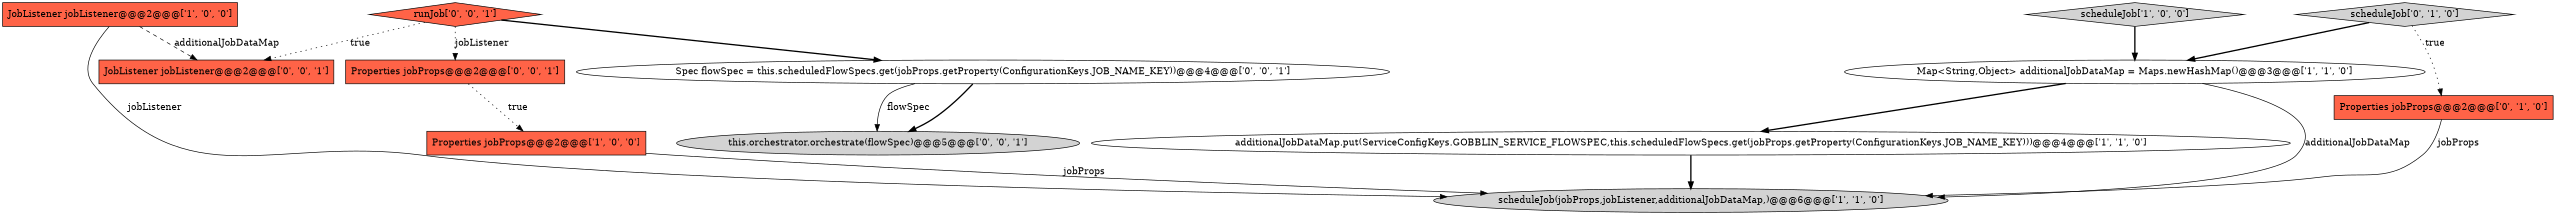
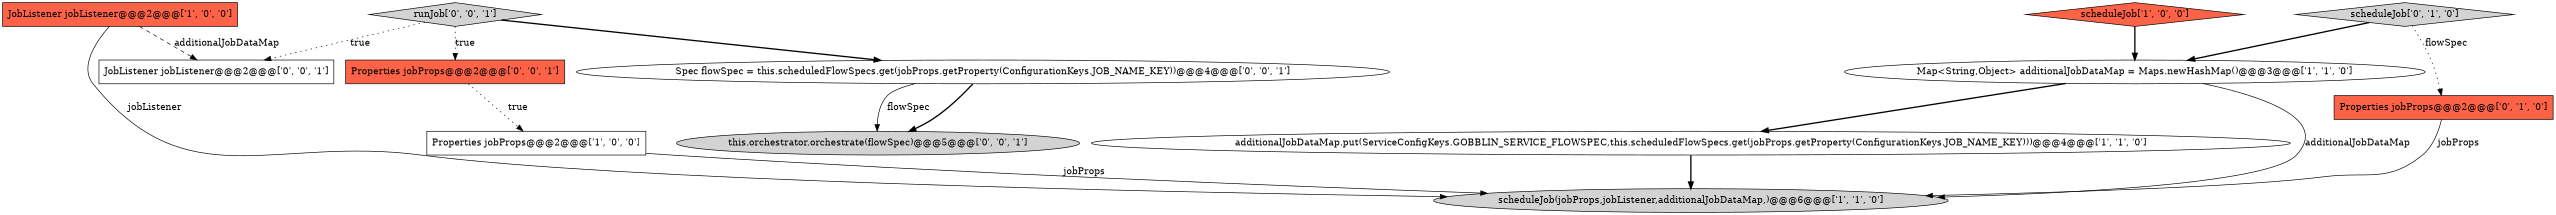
node "runJob['0', '0', '1']": fillcolor tomato -> lightgray
node "scheduleJob['1', '0', '0']": fillcolor lightgray -> tomato
edge "runJob['0', '0', '1']" -> "Properties jobProps@@@2@@@['0', '0', '1']": label "jobListener" -> "true"
edge "scheduleJob['0', '1', '0']" -> "Properties jobProps@@@2@@@['0', '1', '0']": label "true" -> "flowSpec"
node "JobListener jobListener@@@2@@@['0', '0', '1']": fillcolor tomato -> white
node "Properties jobProps@@@2@@@['1', '0', '0']": fillcolor tomato -> white
